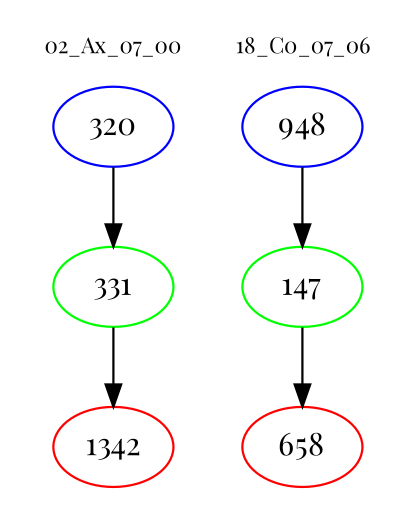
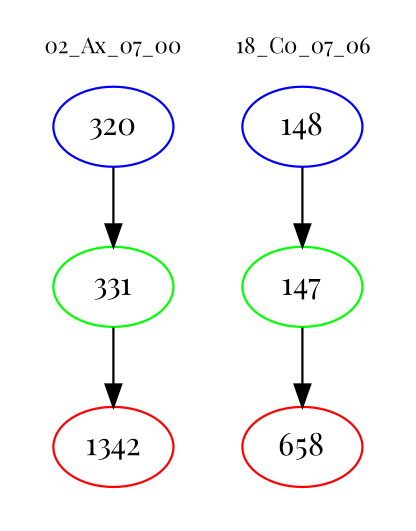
node "948": label "948" -> "148"
